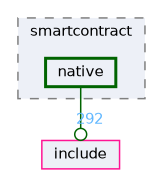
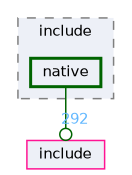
cluster "smartcontract": label "smartcontract" -> "include"
